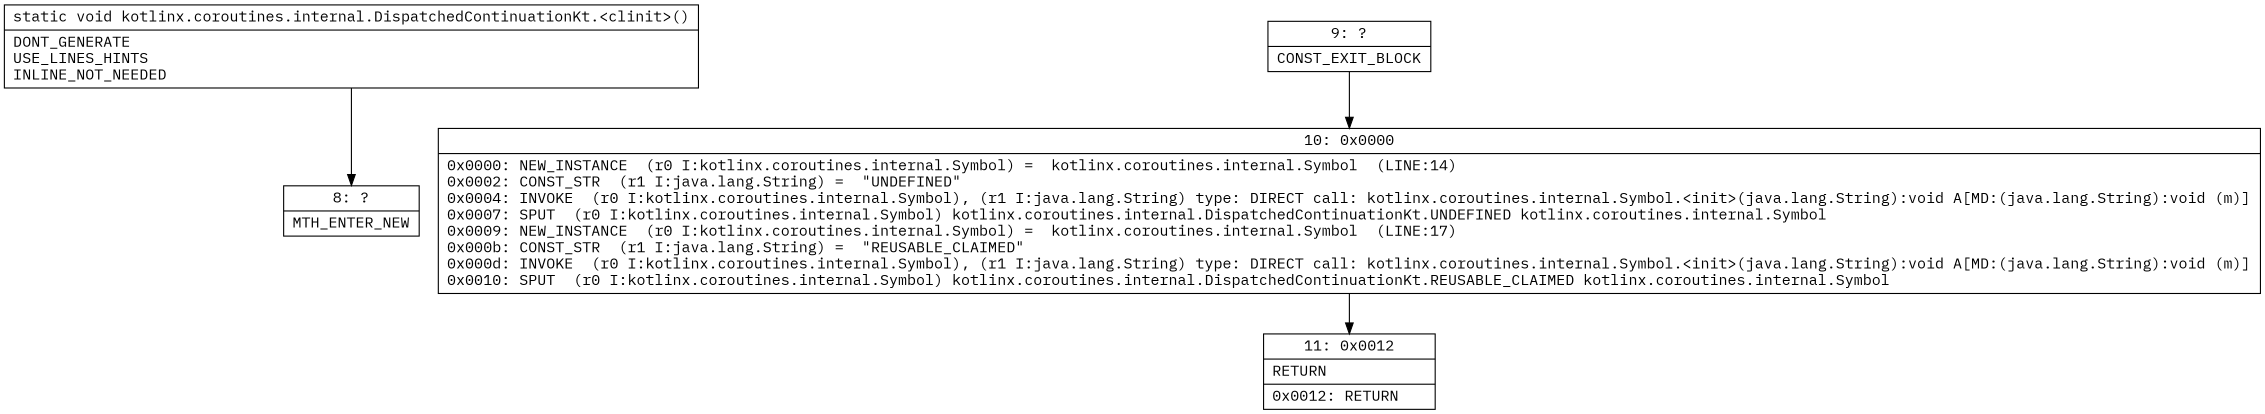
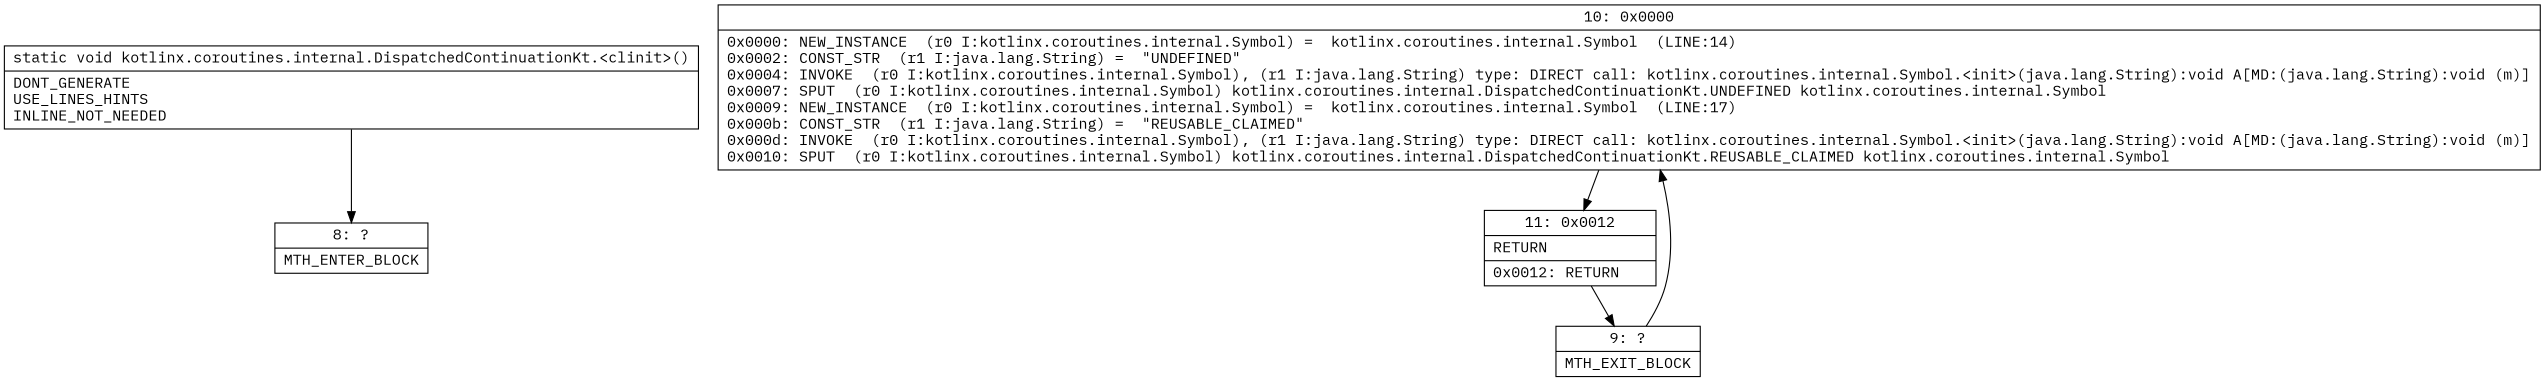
node "9: ?": text "CONST_EXIT_BLOCK" -> "MTH_EXIT_BLOCK"
node "8: ?": text "MTH_ENTER_NEW" -> "MTH_ENTER_BLOCK"
edge "11: 0x0012" -> "9: ?": added
